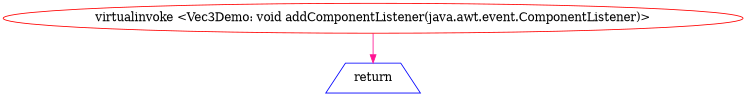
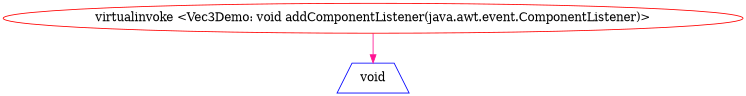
node "return": label "return" -> "void"
